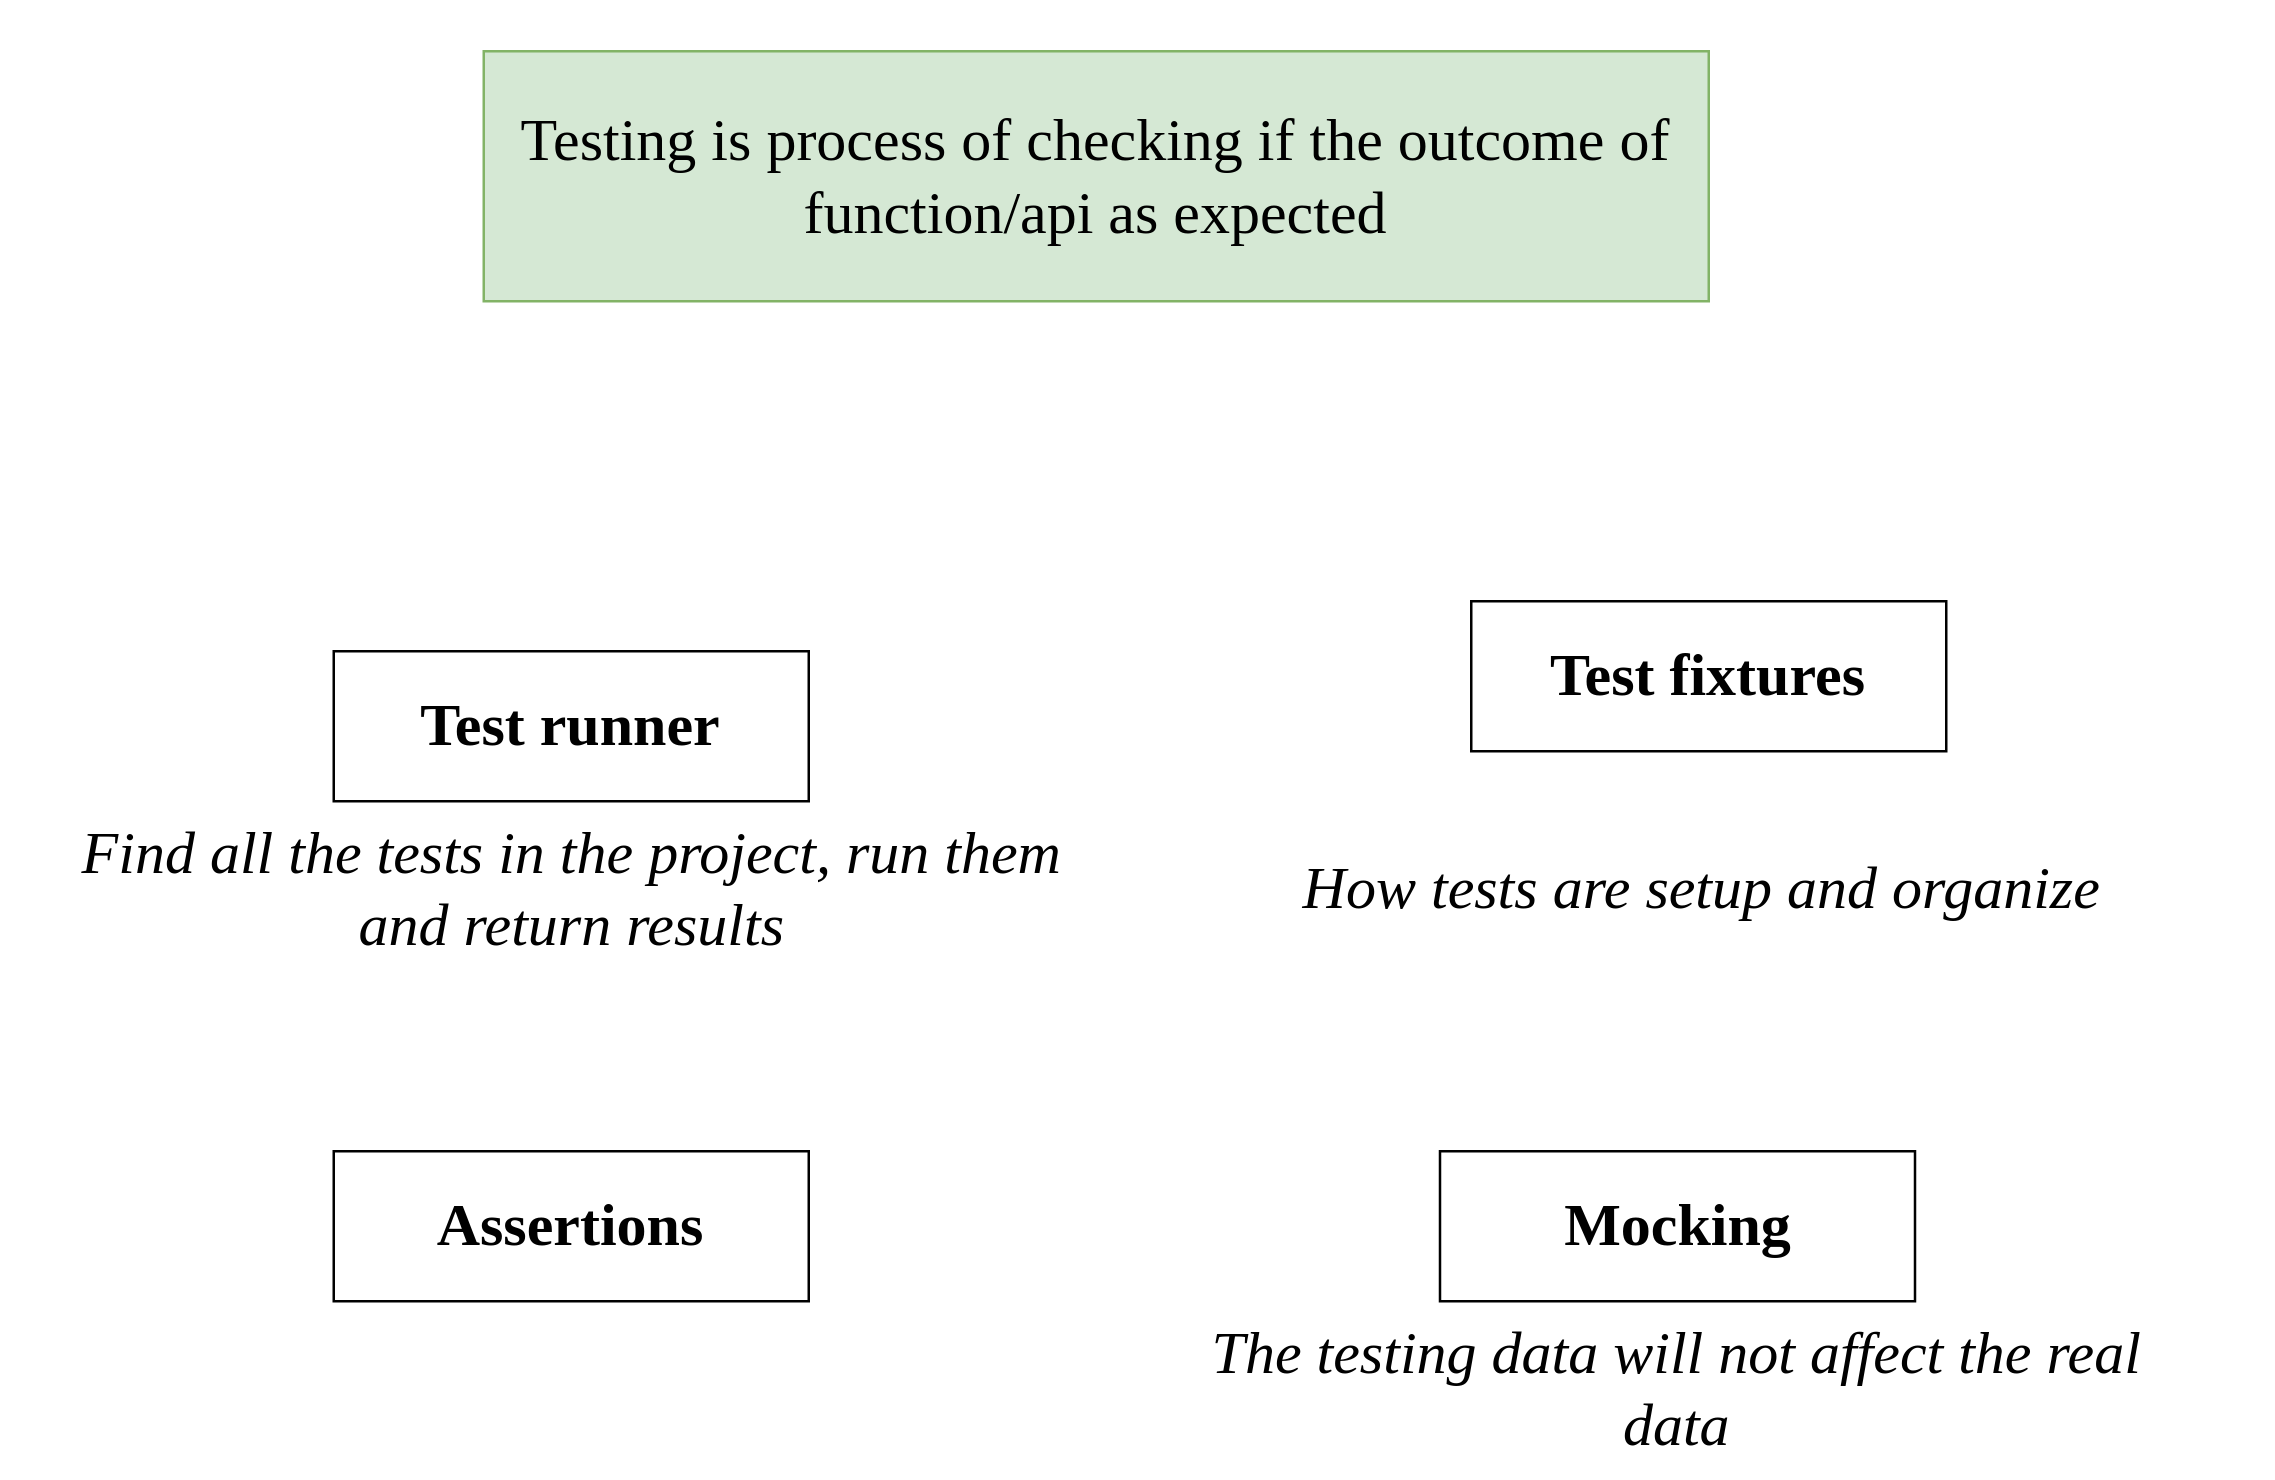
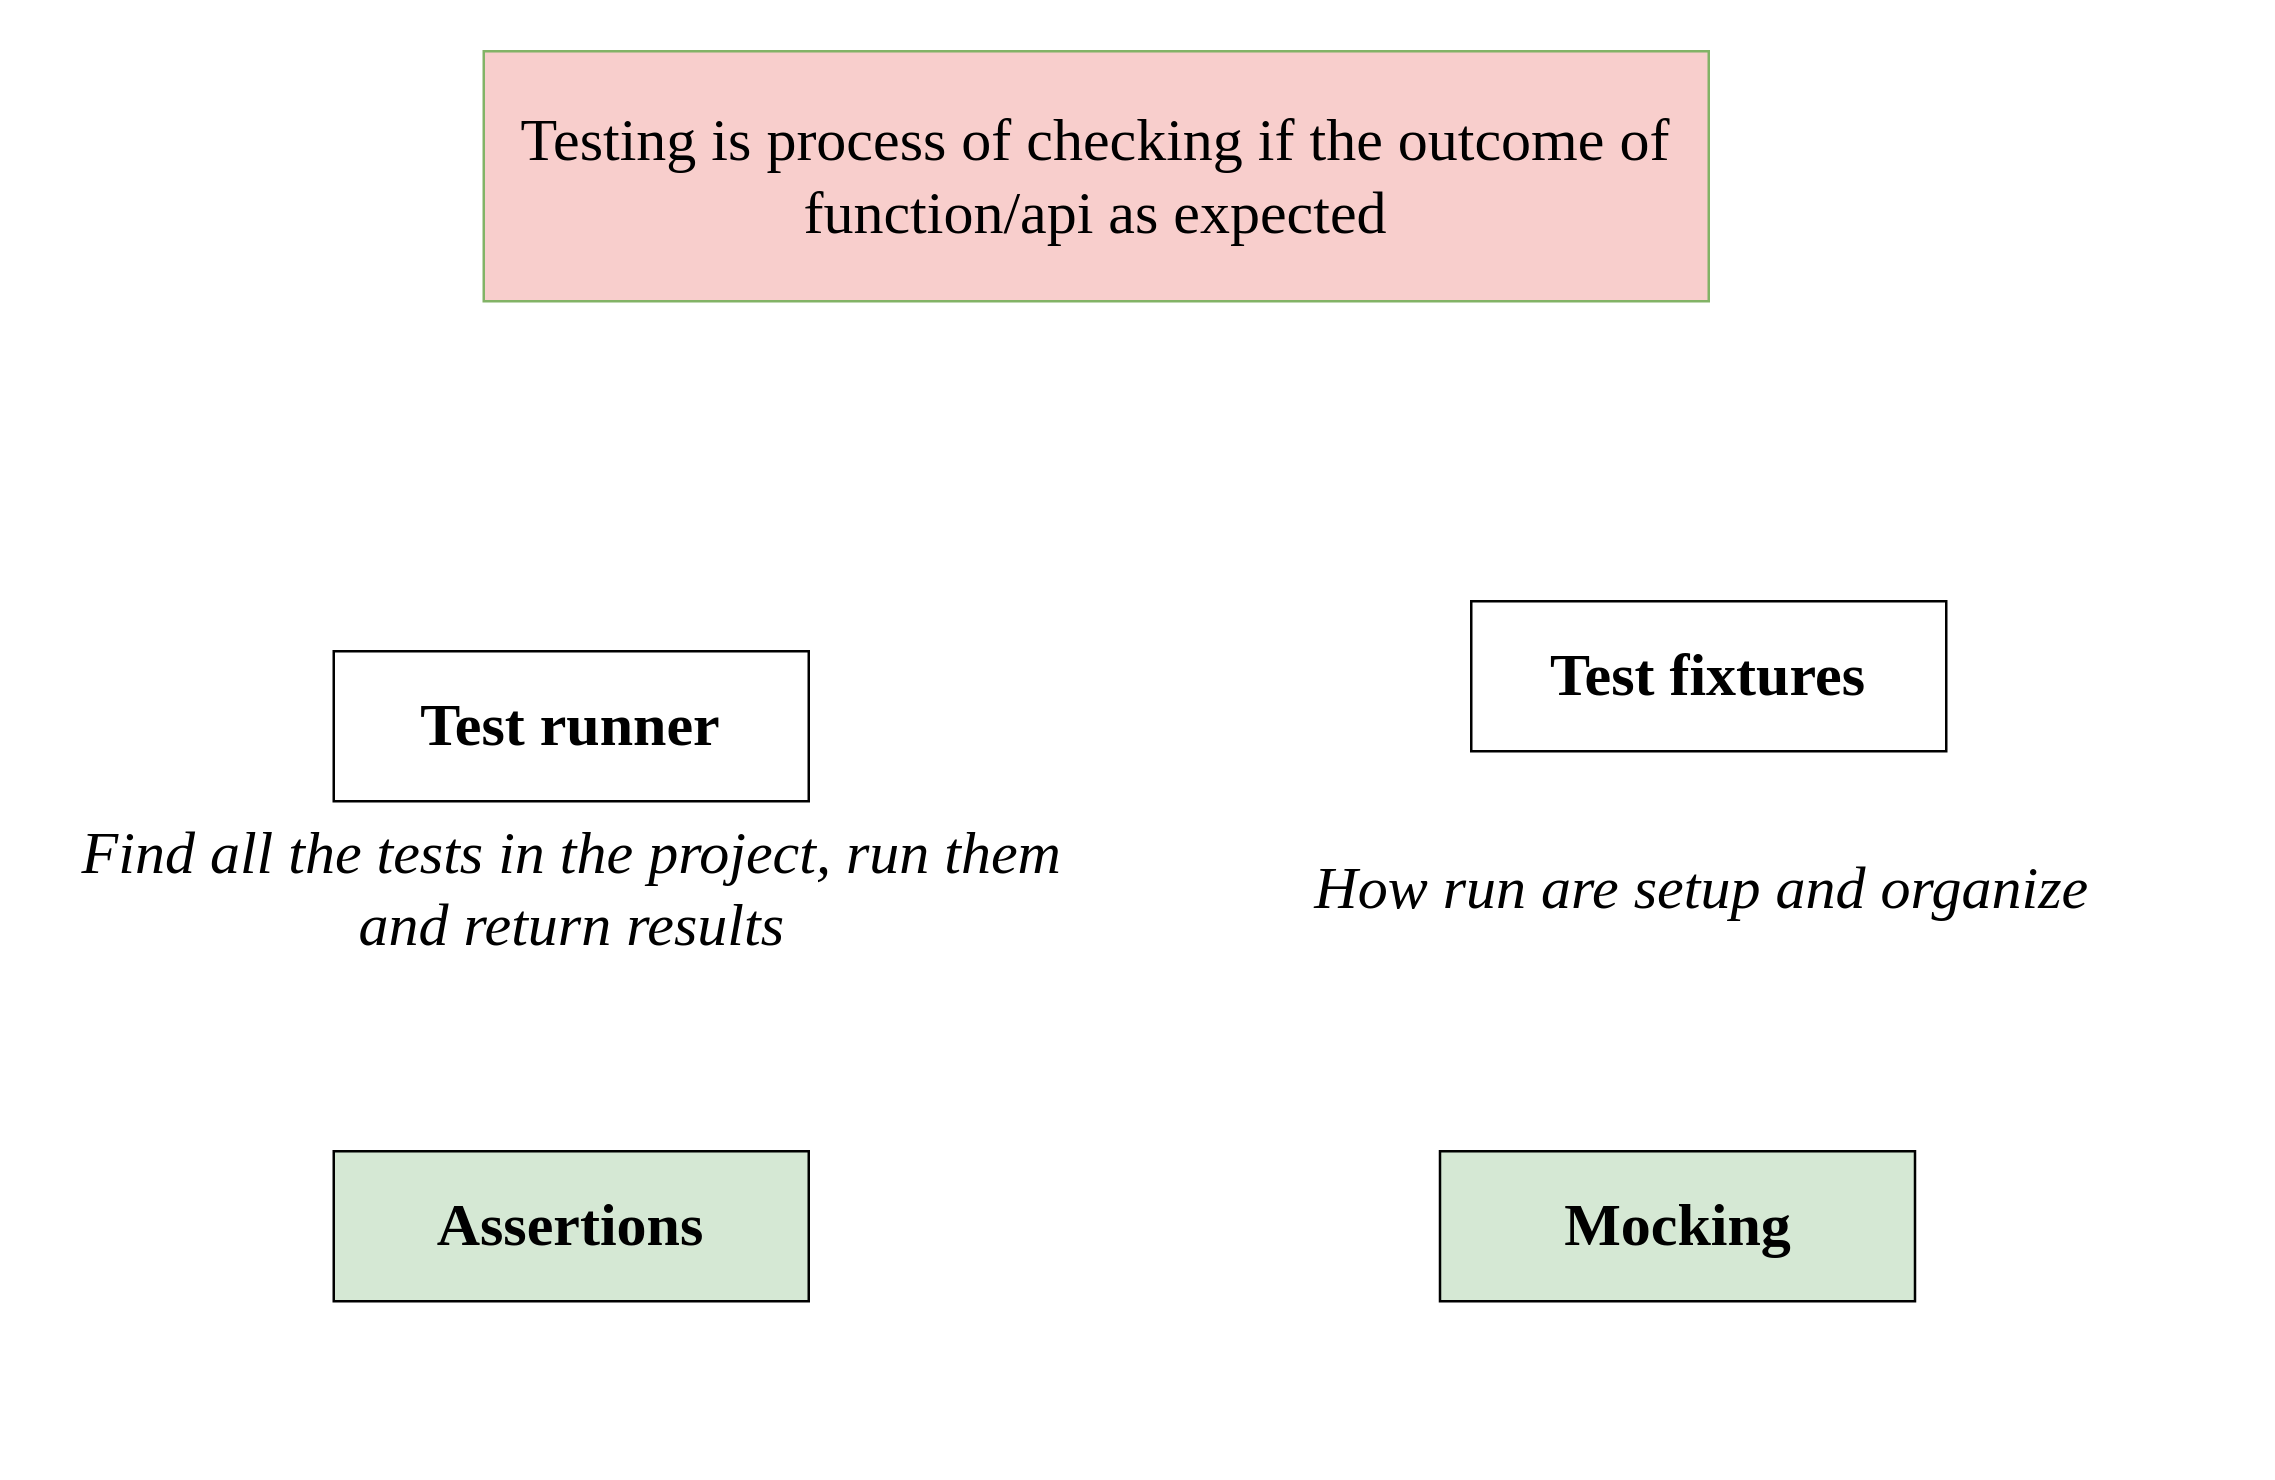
node "Testing is process of checking if the outcome of function/api as expected": fillcolor #d5e8d4 -> #f8cecc
node "How tests are setup and organize": label "How tests are setup and organize" -> "How run are setup and organize"
node "Assertions": fillcolor #ffffff -> #d5e8d4
node "Mocking": fillcolor #ffffff -> #d5e8d4
node "The testing data will not affect the real data": removed
